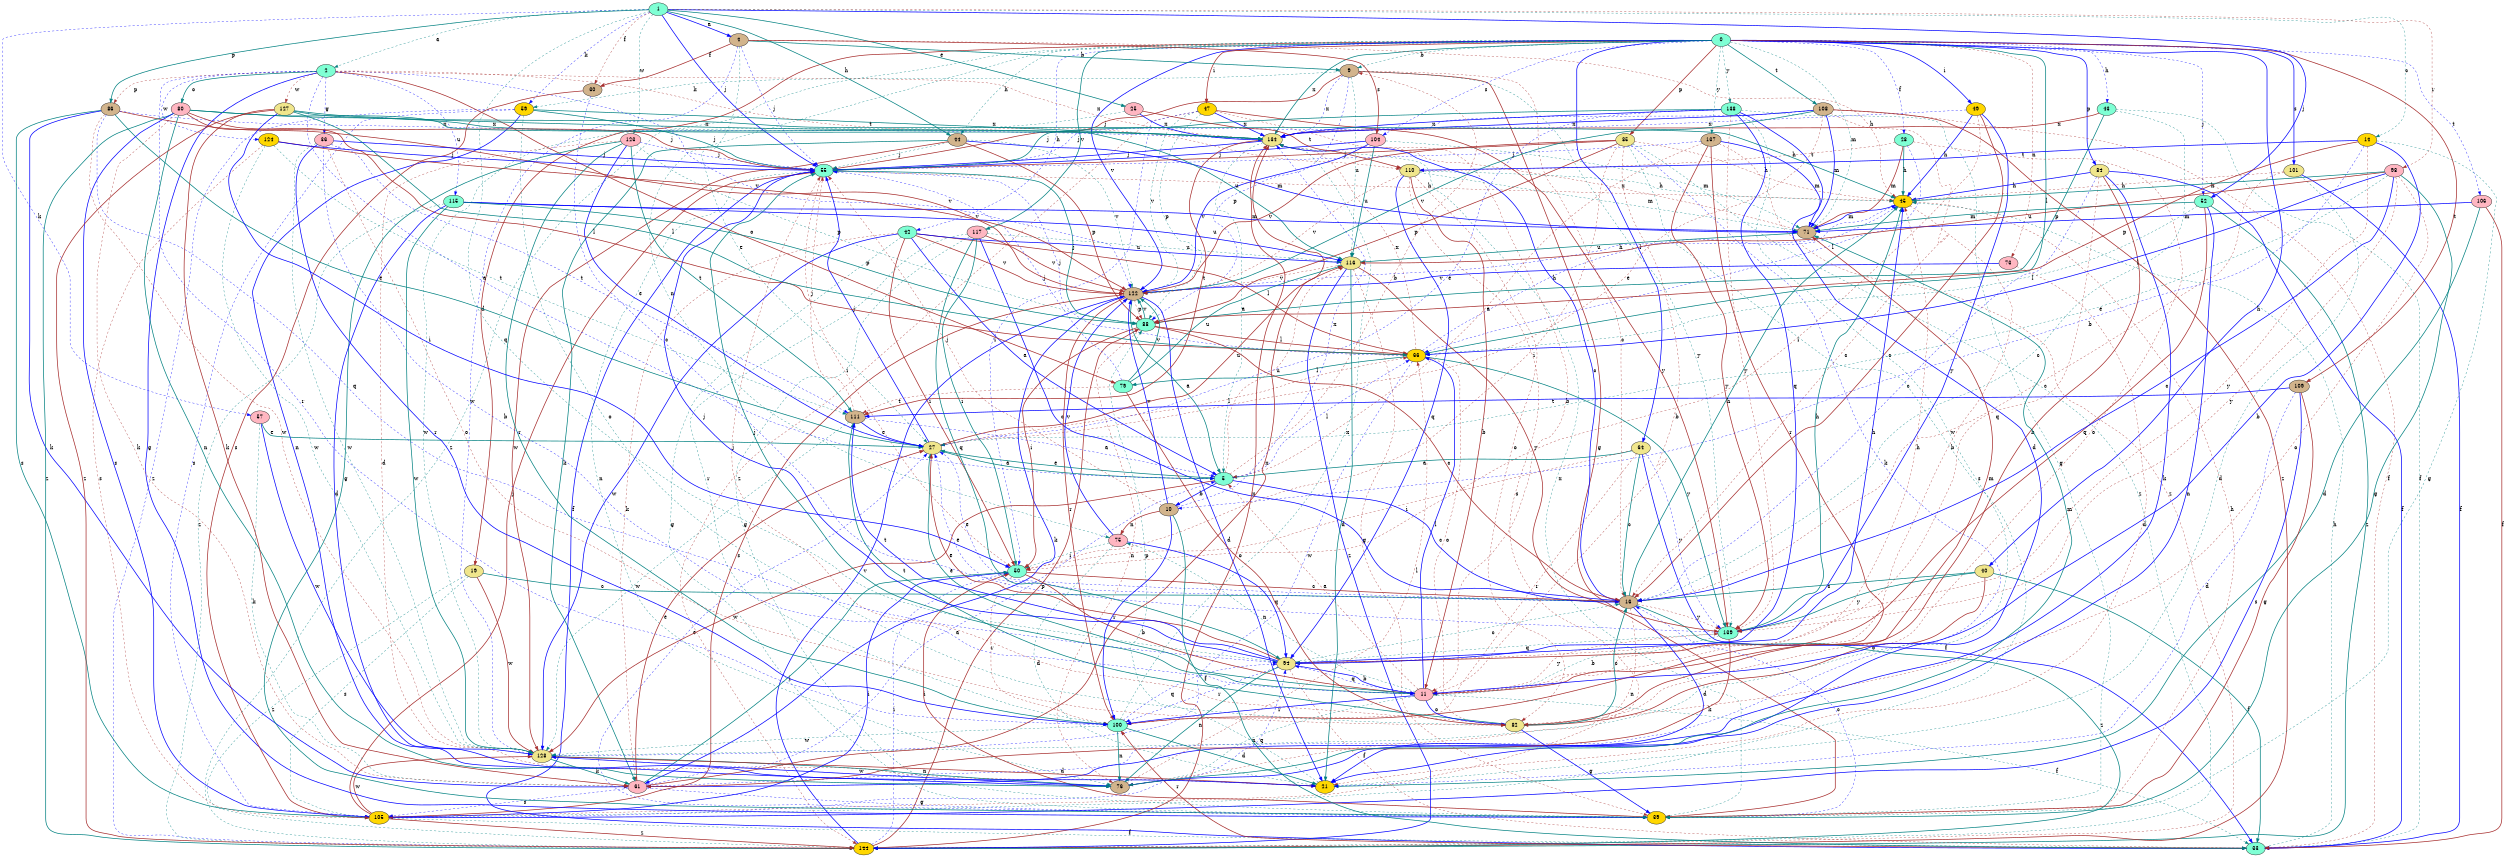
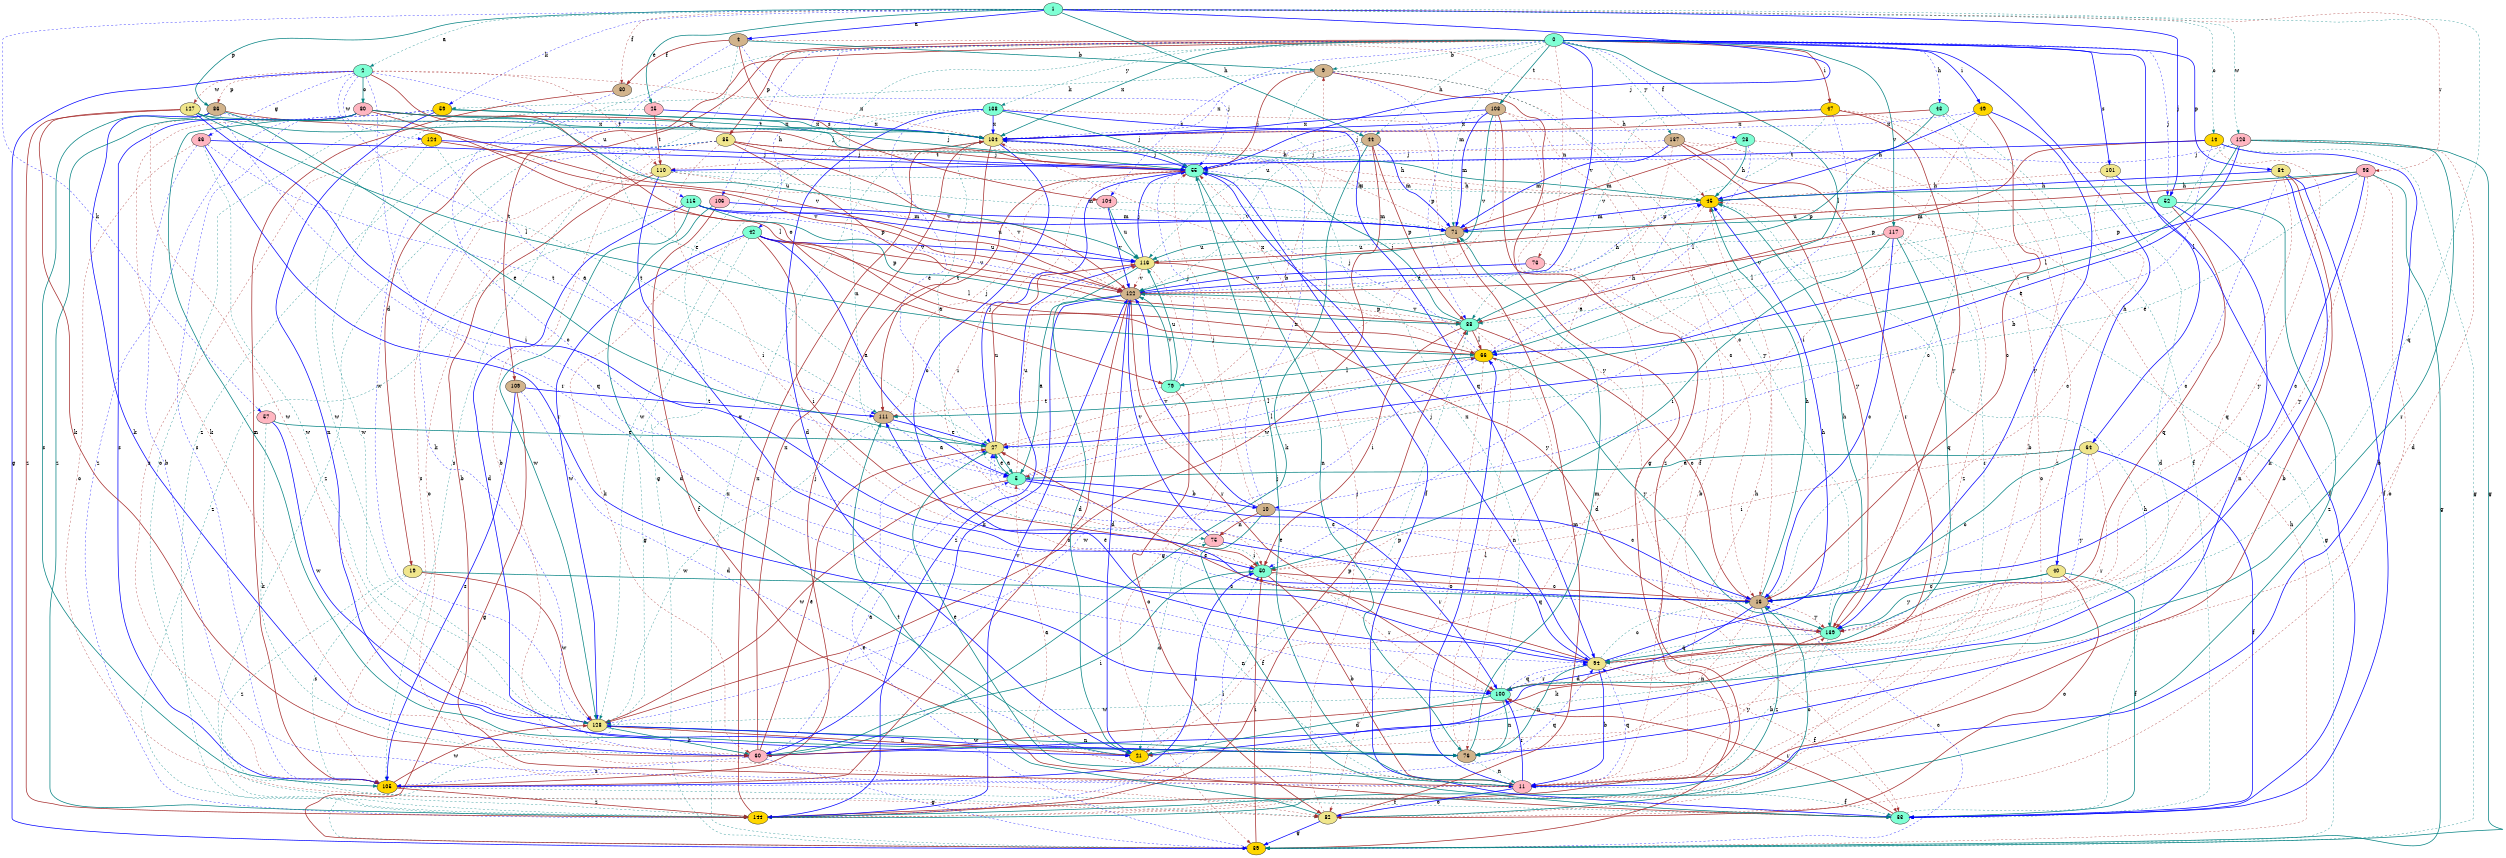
edge "104" -> "55": now "116" -> "55"
edge "2" -> "122": now "115" -> "122"
edge "94" -> "111": label "t" -> "e"
edge "55" -> "76": style dashed -> bold
edge "11" -> "76": reversed
node "61": label "61" -> "60"
